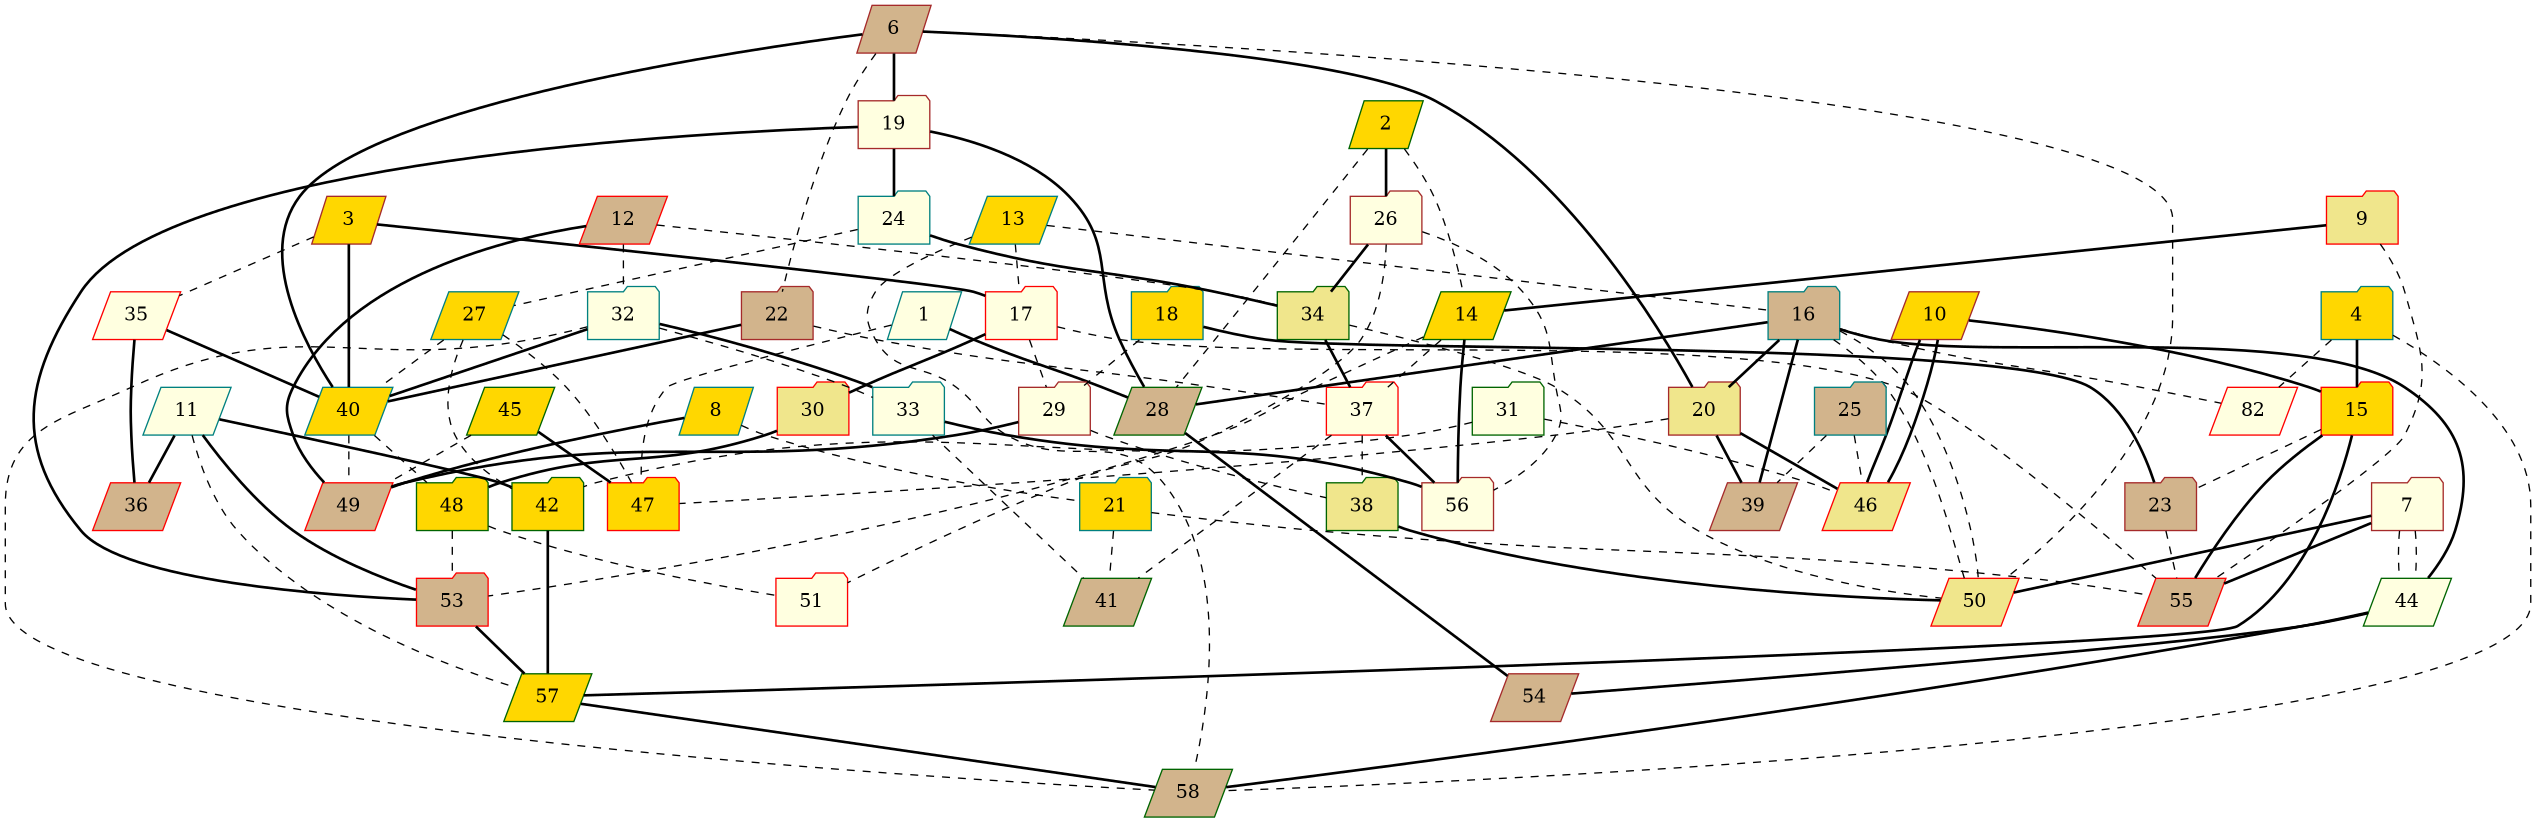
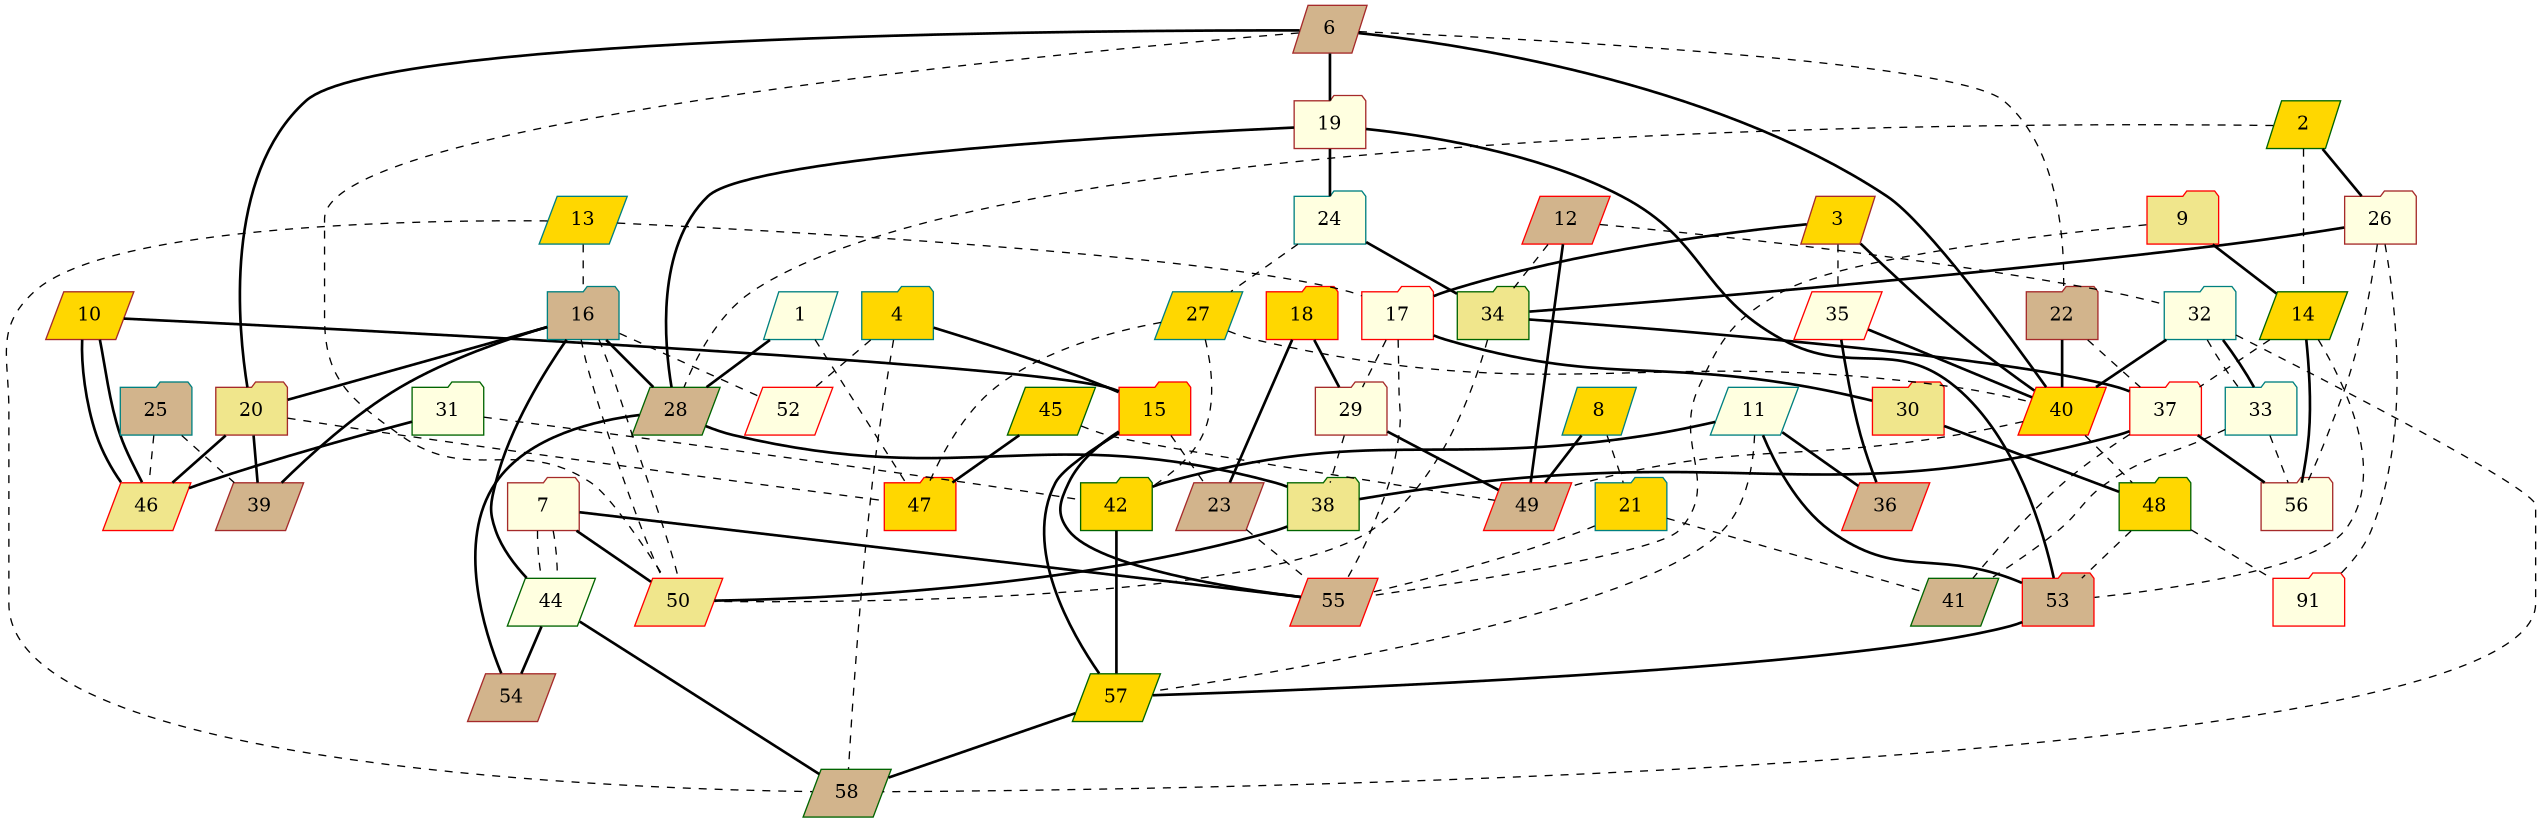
node "18": color teal -> red
edge "18" -- "29": style dashed -> bold
node "40": color teal -> red
node "82": label "82" -> "52"
edge "33" -- "56": style bold -> dashed
edge "31" -- "46": style dashed -> bold
edge "28" -- "38": added
edge "37" -- "38": style dashed -> bold
node "23": shape folder -> parallelogram
node "51": label "51" -> "91"
